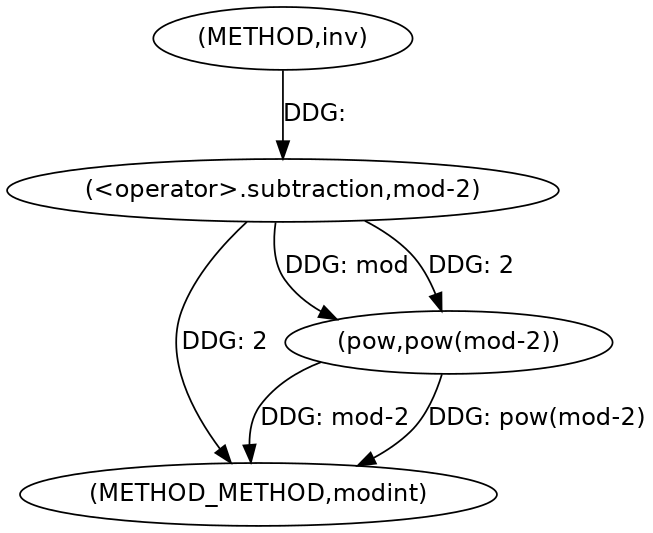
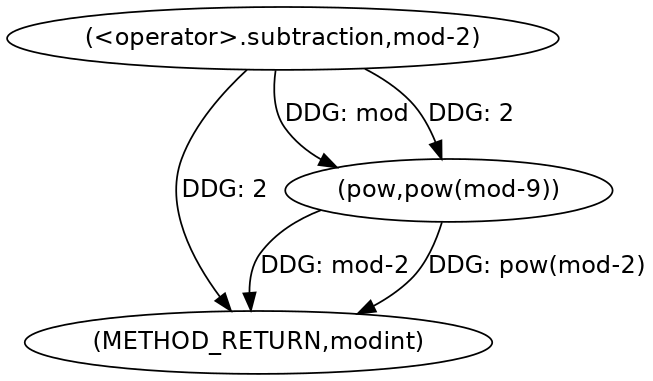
node "(METHOD,inv)": removed
node "(pow,pow(mod-2))": label "(pow,pow(mod-2))" -> "(pow,pow(mod-9))"
node "(METHOD_METHOD,modint)": label "(METHOD_METHOD,modint)" -> "(METHOD_RETURN,modint)"
